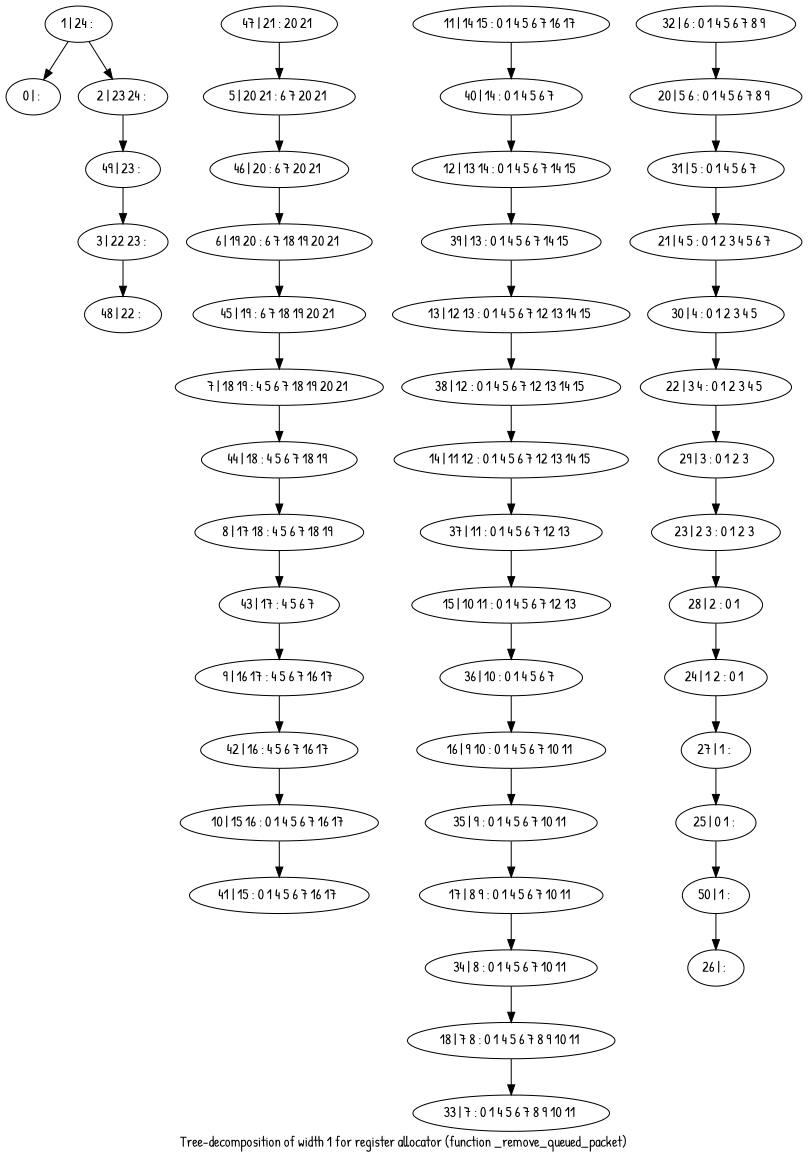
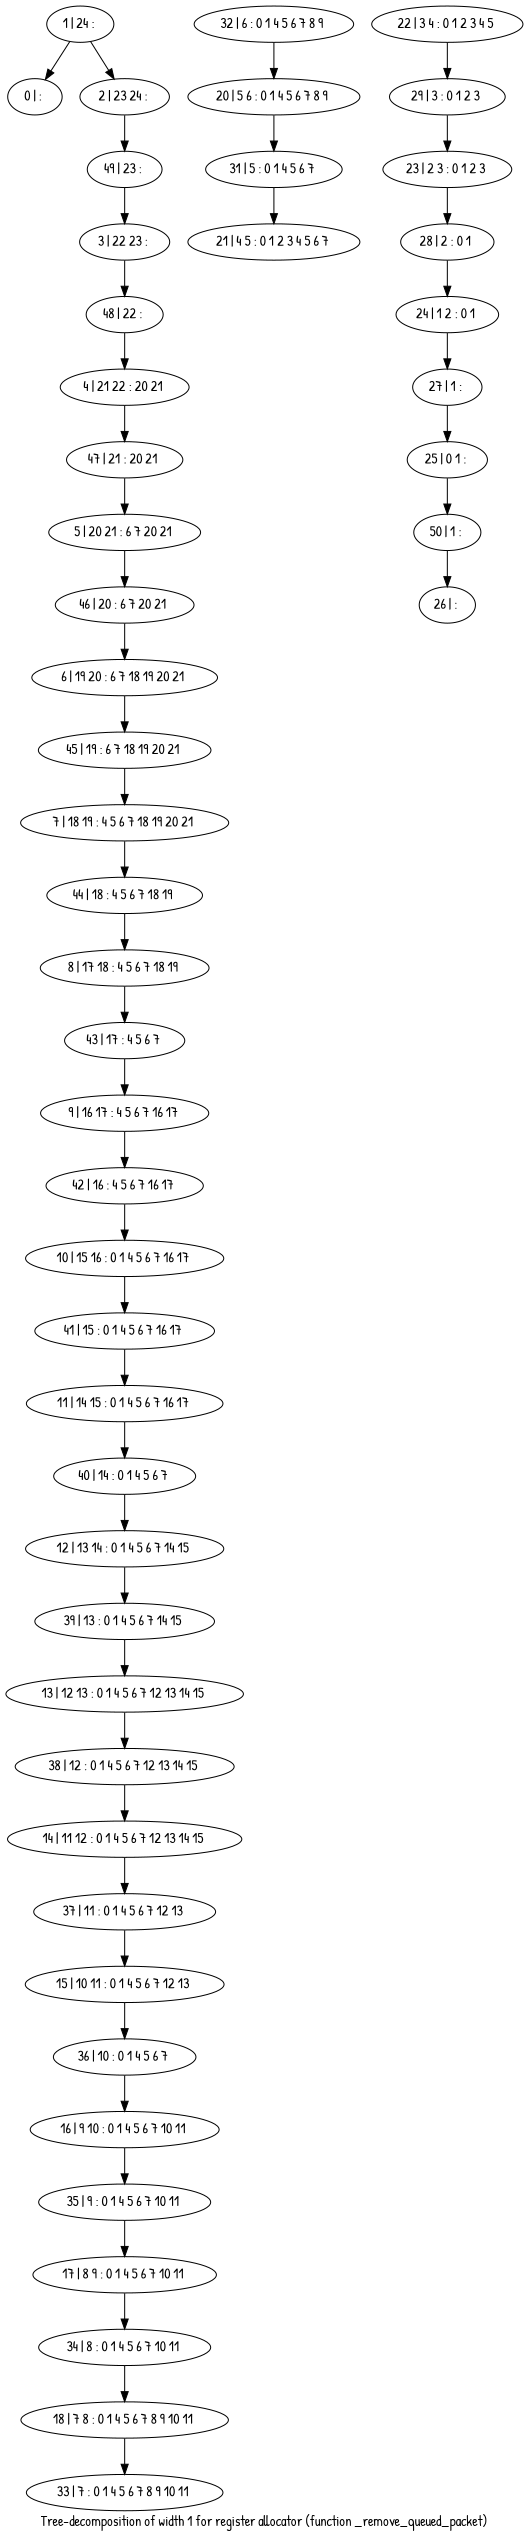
node "30 | 4 : 0 1 2 3 4 5": removed
node "4 | 21 22 : 20 21": added
edge "41 | 15 : 0 1 4 5 6 7 16 17" -> "11 | 14 15 : 0 1 4 5 6 7 16 17": added
